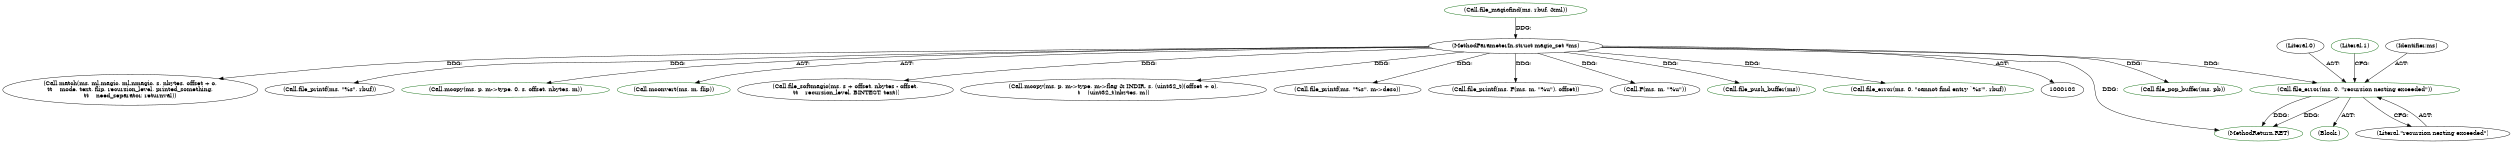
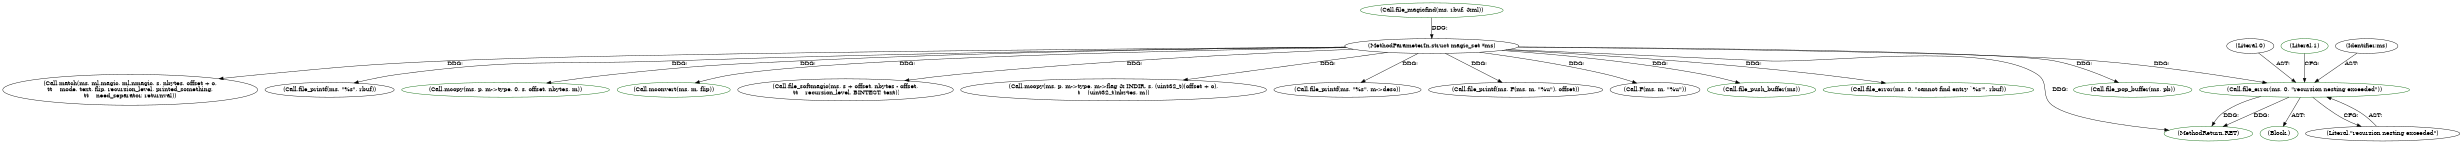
edge "(MethodParameterIn,struct magic_set *ms)" -> "(Call,mcopy(ms, p, m->type, 0, s, offset, nbytes, m))": label "AST: " -> "DDG: "
edge "(MethodParameterIn,struct magic_set *ms)" -> "(Call,mconvert(ms, m, flip))": label "AST: " -> "DDG: "
node "1000102": removed
